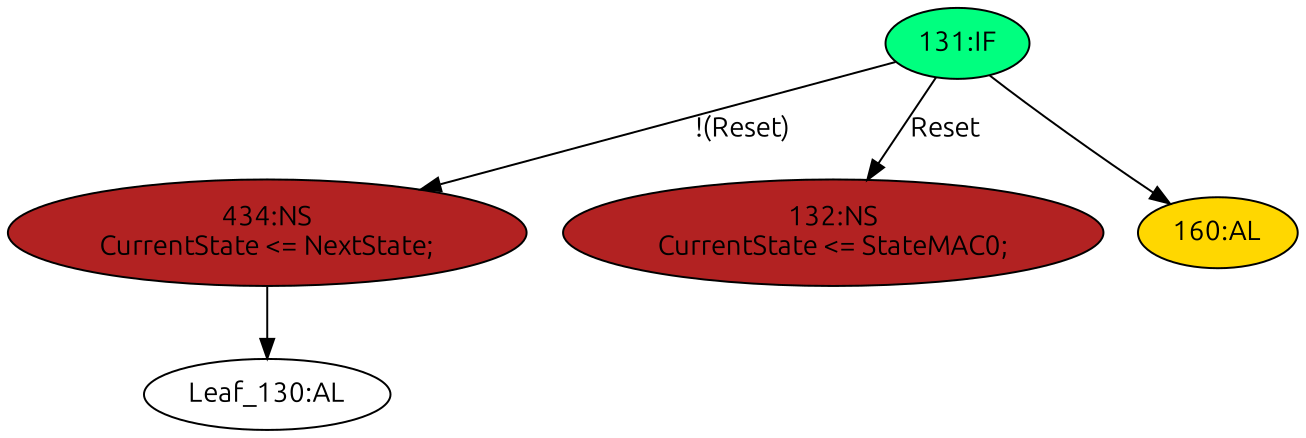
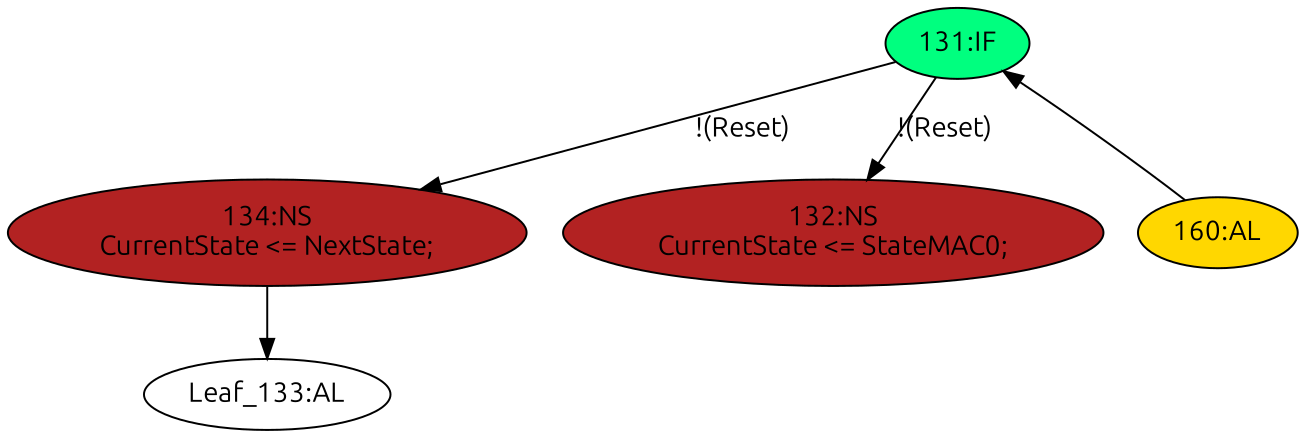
edge "131:IF" -> "132:NS CurrentState <= StateMAC0;": label "Reset" -> "!(Reset)"
edge "131:IF" -> "160:AL": reversed
node "434:NS CurrentState <= NextState;": label "434:NS CurrentState <= NextState;" -> "134:NS CurrentState <= NextState;"
node "Leaf_130:AL": label "Leaf_130:AL" -> "Leaf_133:AL"
